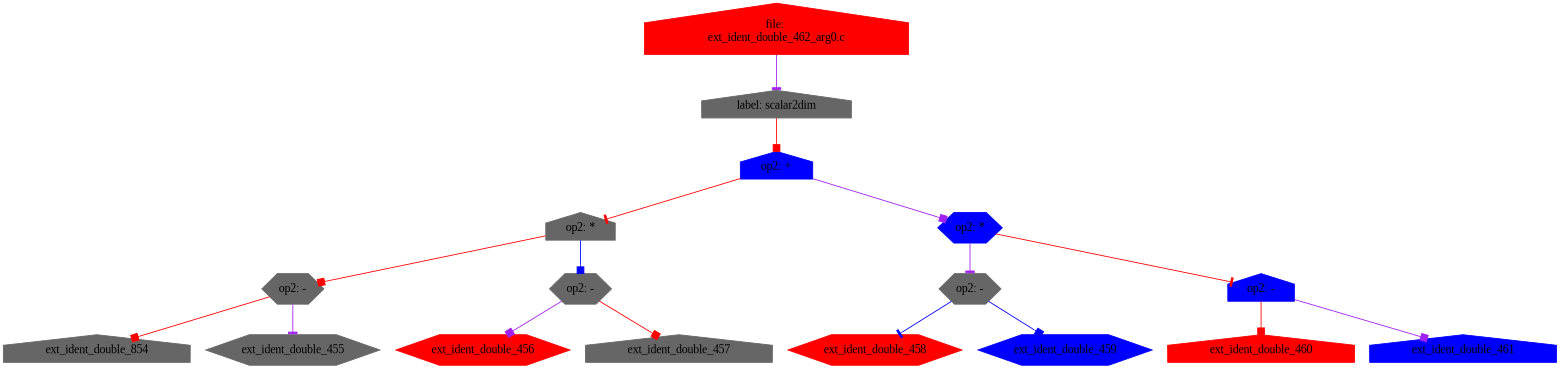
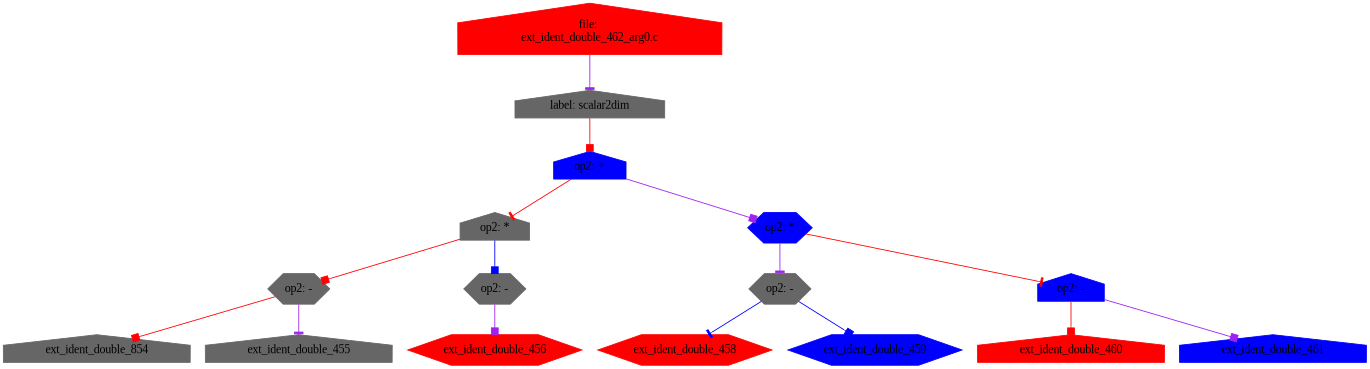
node "ext_ident_double_455": shape hexagon -> house
node "ext_ident_double_457": removed
